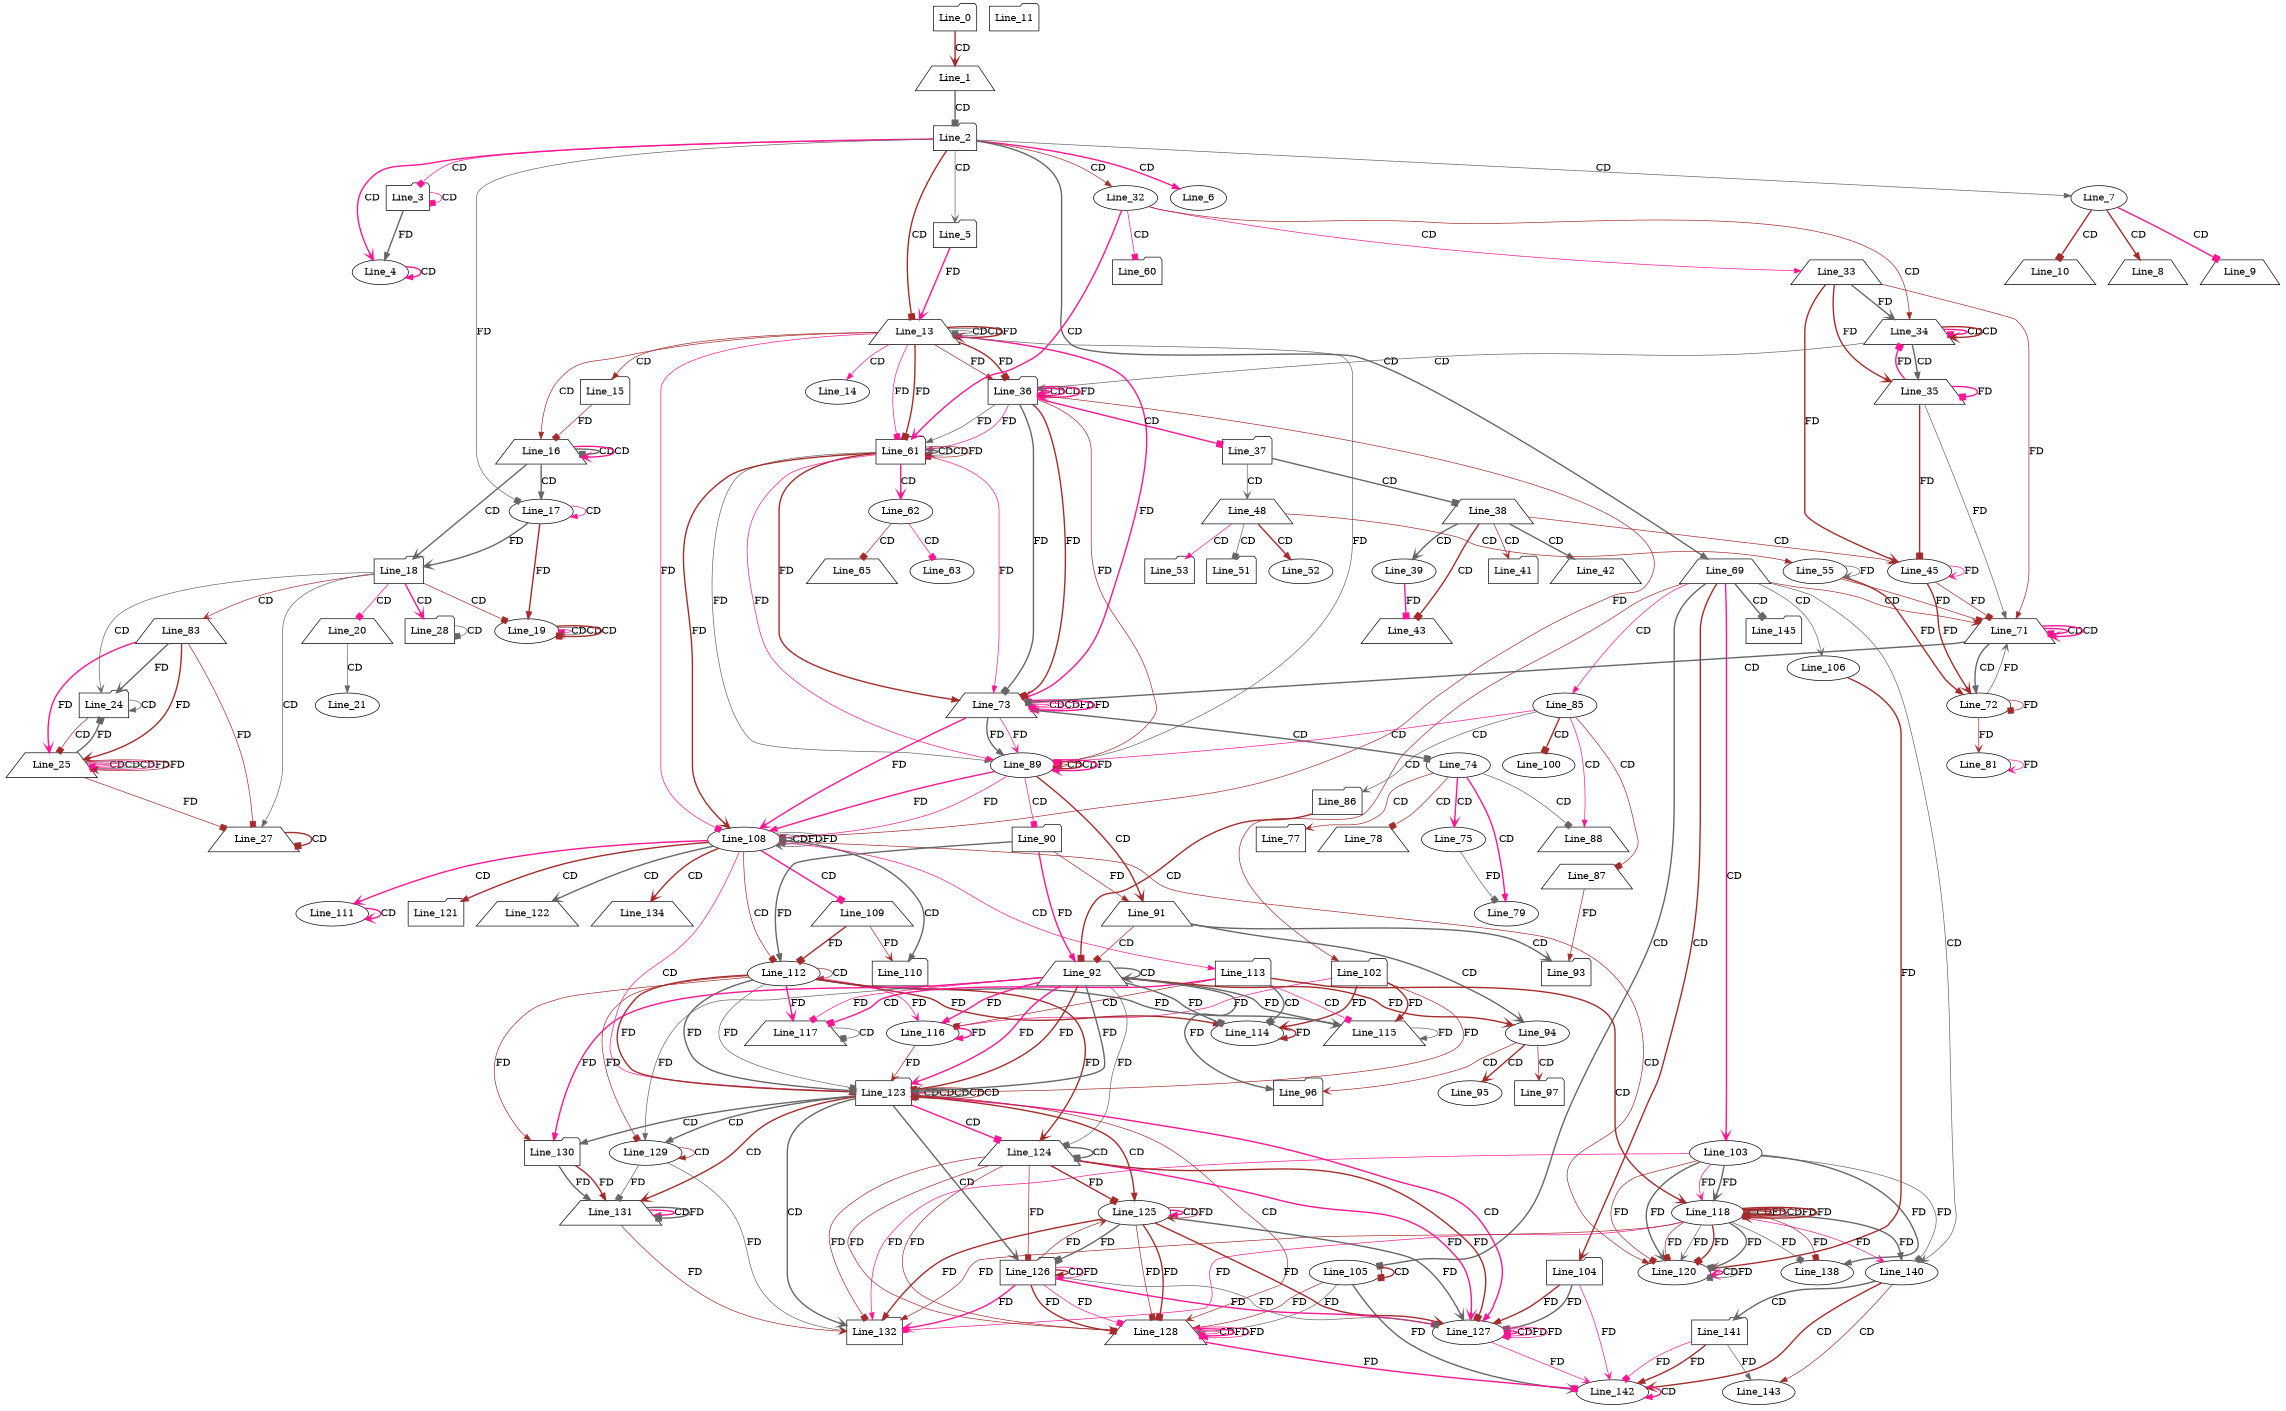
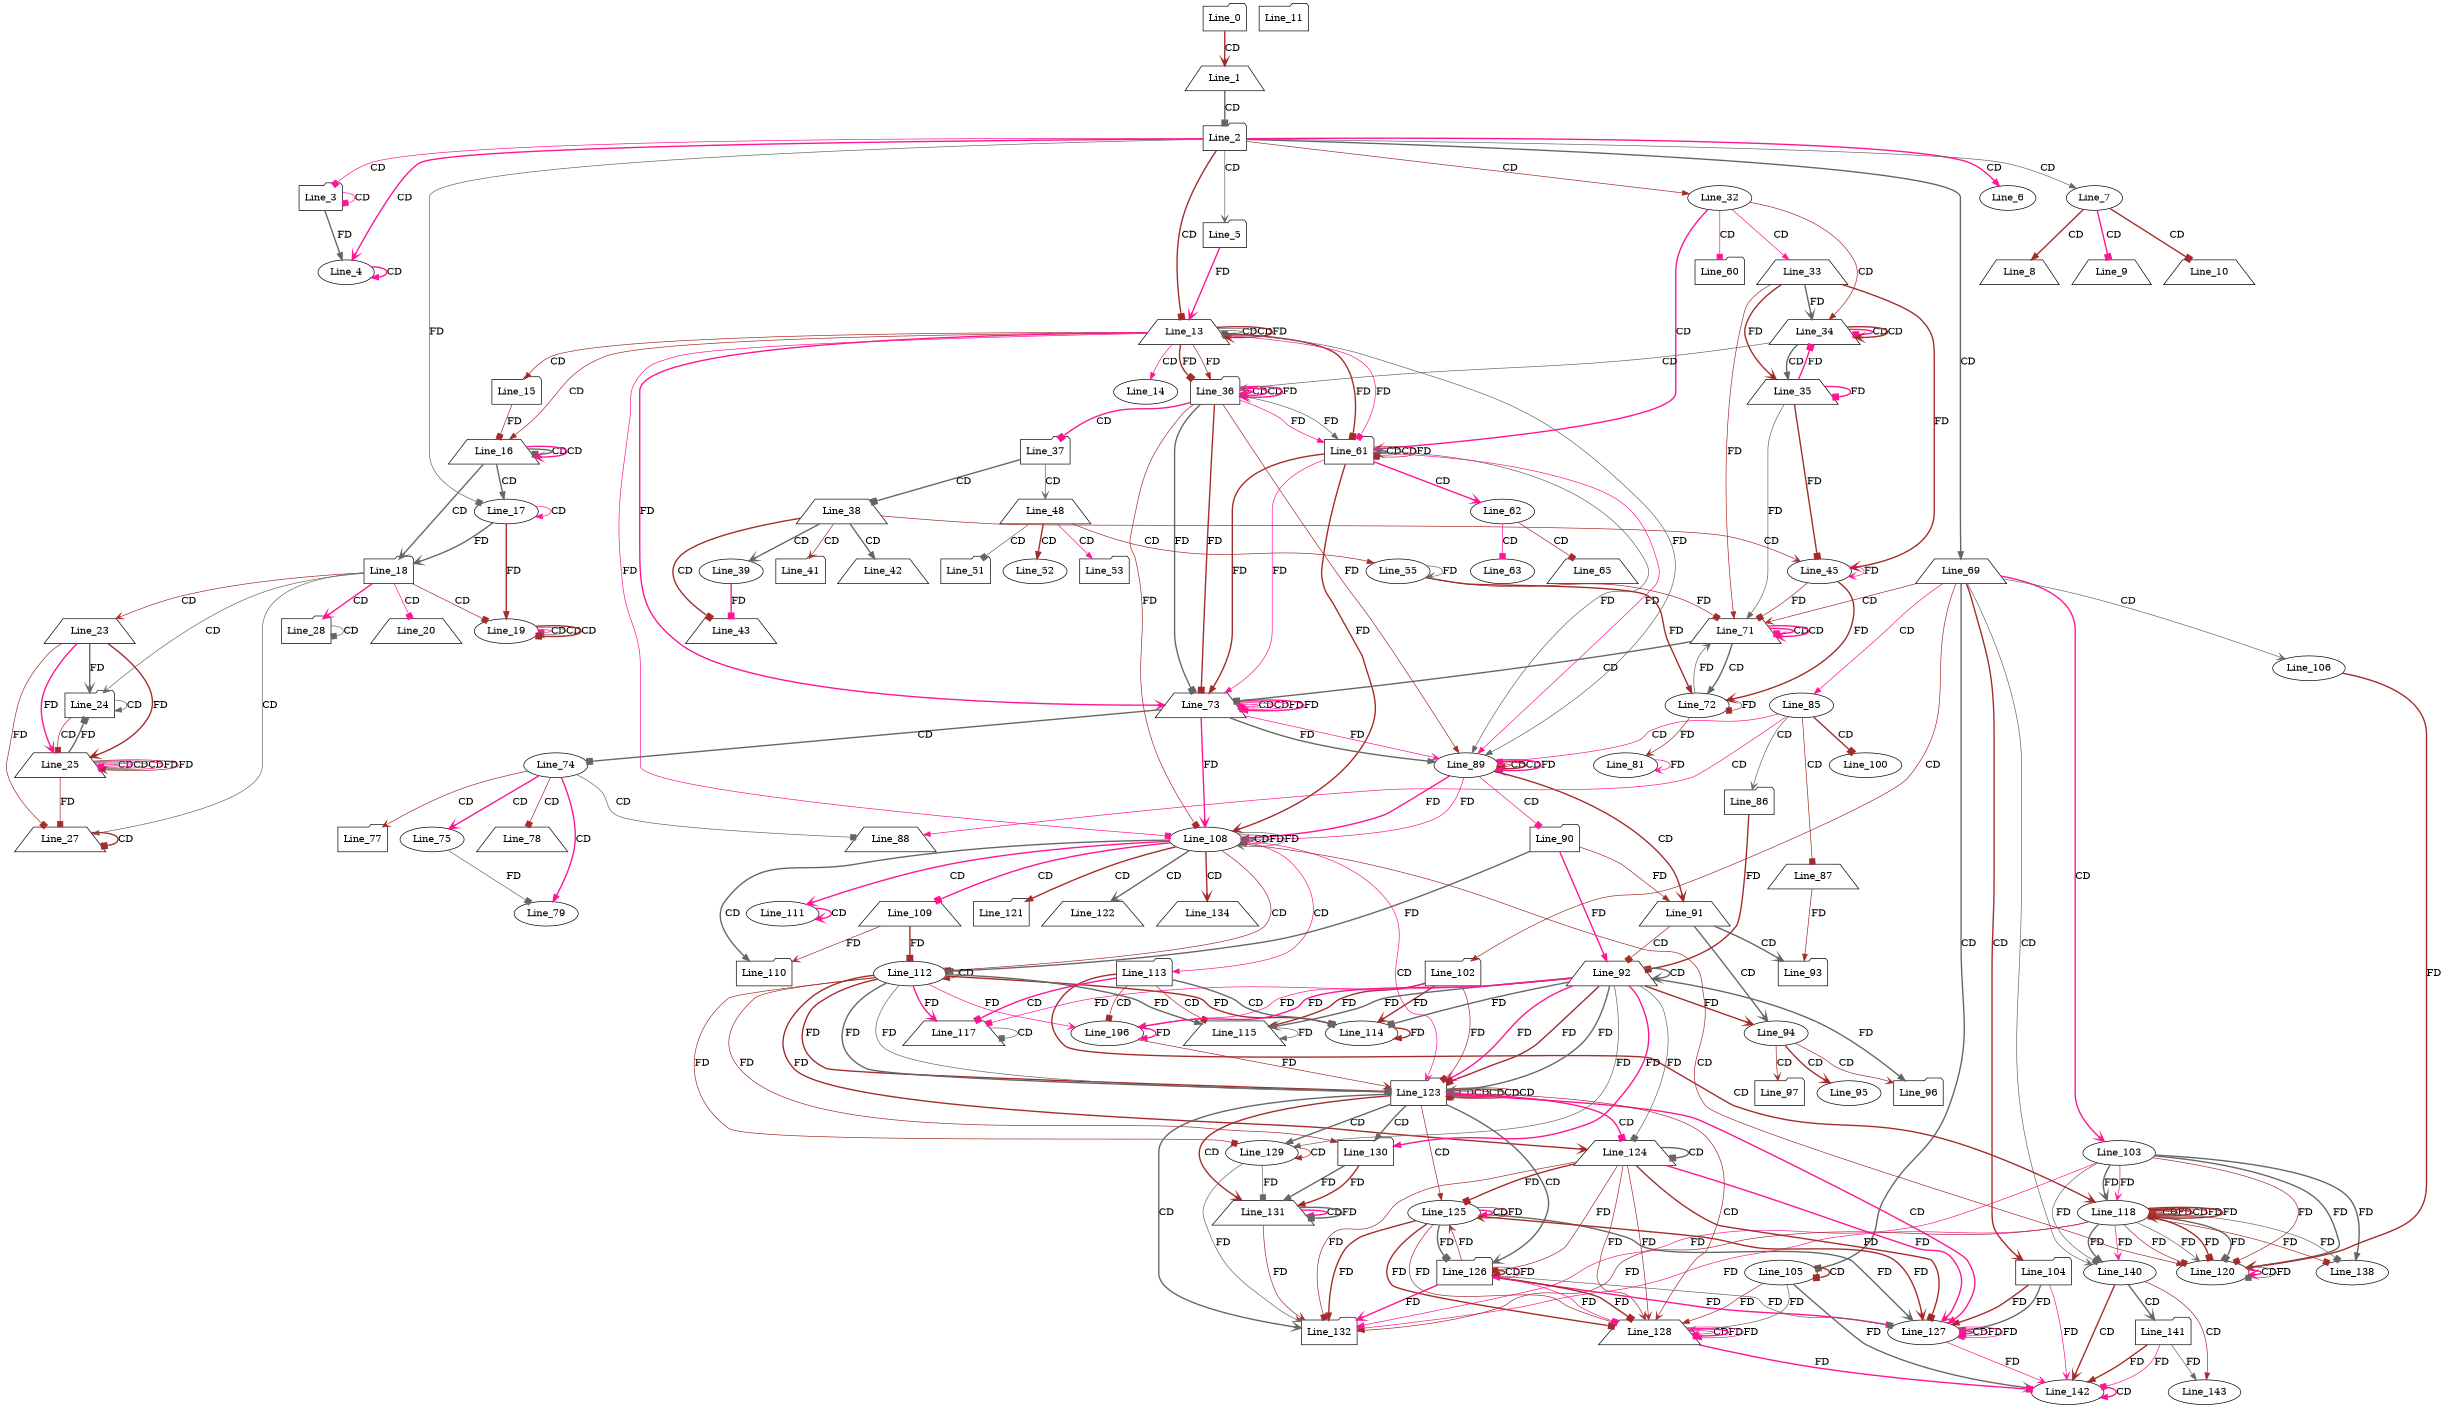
node "Line_83": label "Line_83" -> "Line_23"
node "Line_145": removed
node "Line_21": removed
edge "Line_86" -> "Line_92": label "CD" -> "FD"
edge "Line_113" -> "Line_115": color deeppink -> brown
node "Line_116": label "Line_116" -> "Line_196"
edge "Line_123" -> "Line_125": style bold -> solid
